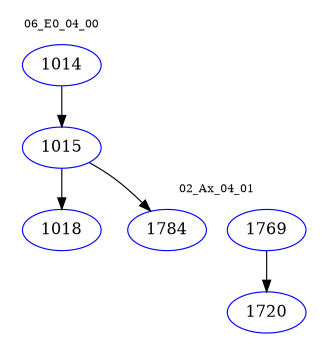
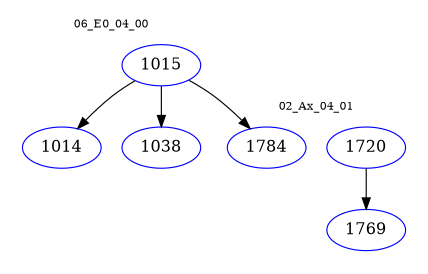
edge "1014" -> "1015": reversed
node "1018": label "1018" -> "1038"
edge "1769" -> "1720": reversed
